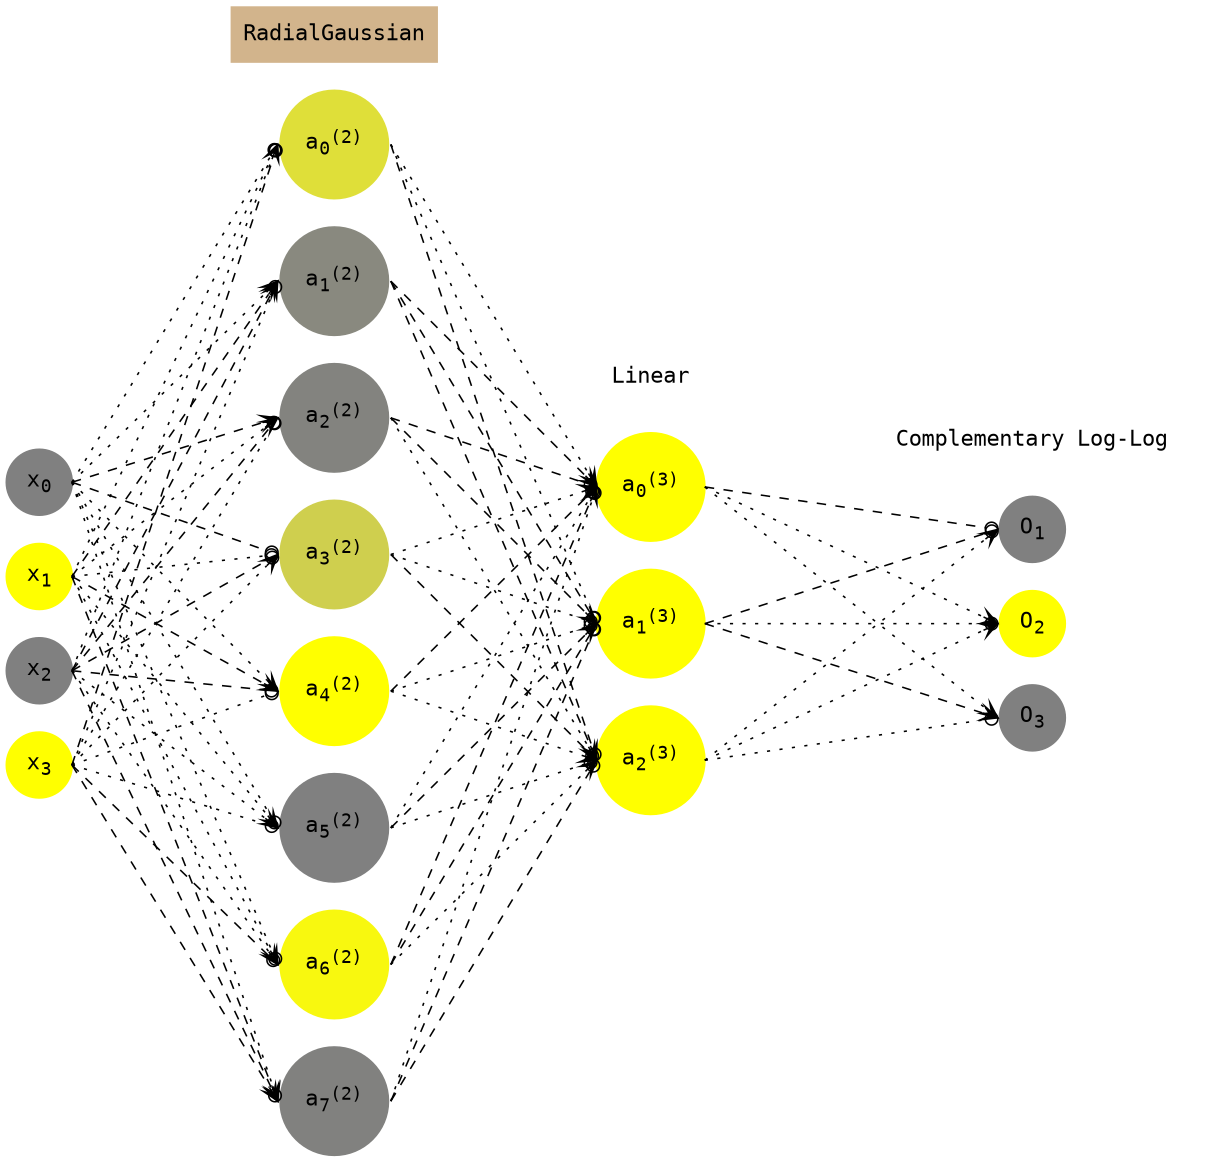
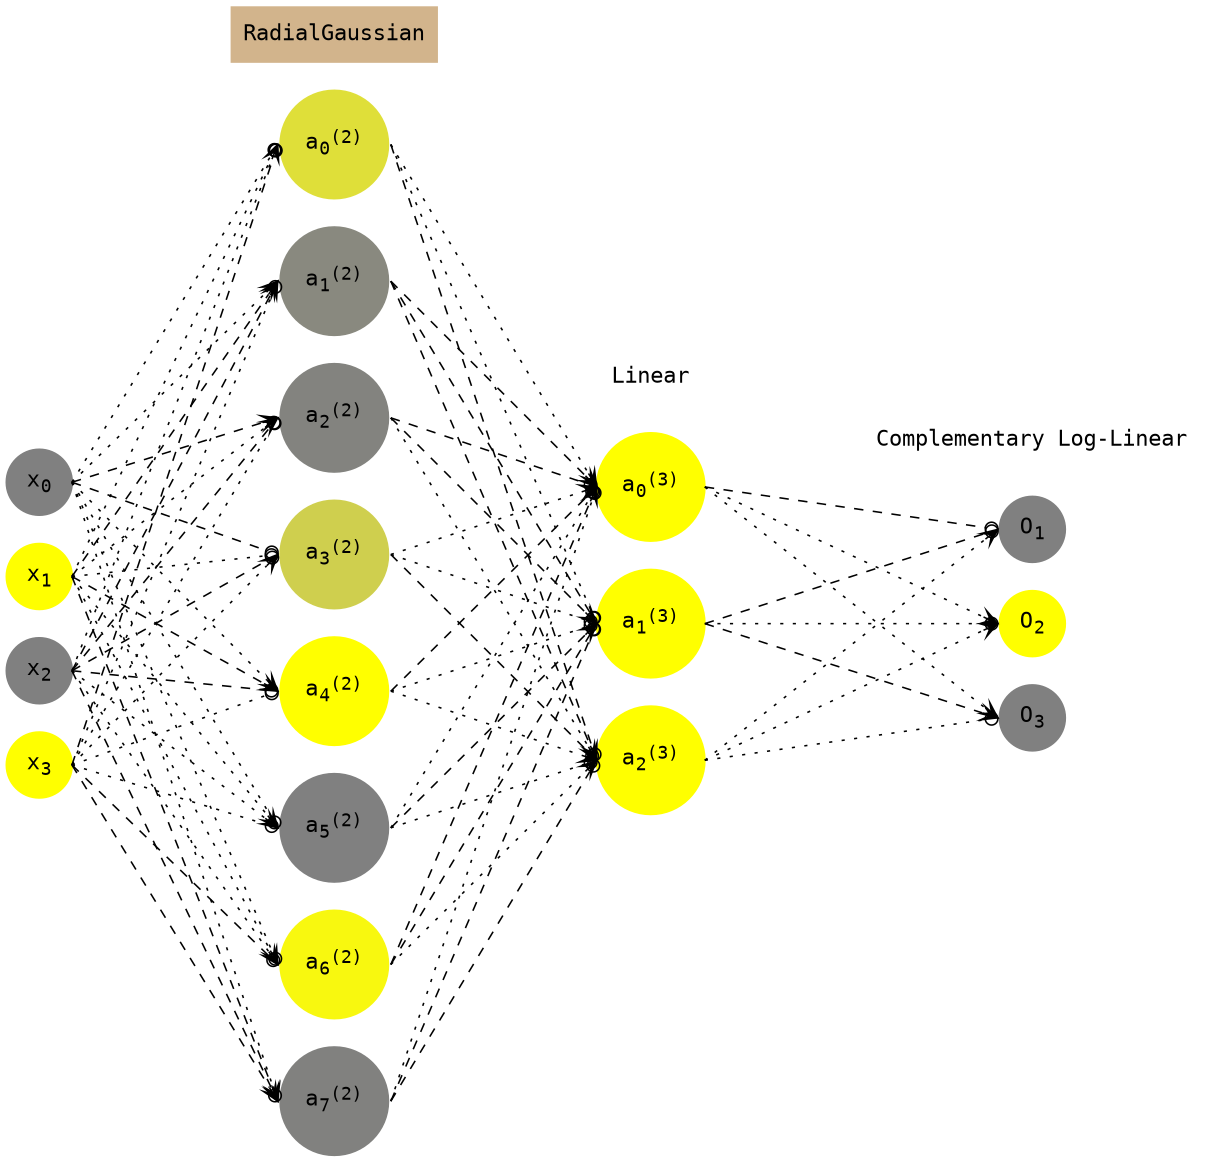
node "Complementary Log-Log": label "Complementary Log-Log" -> "Complementary Log-Linear"
